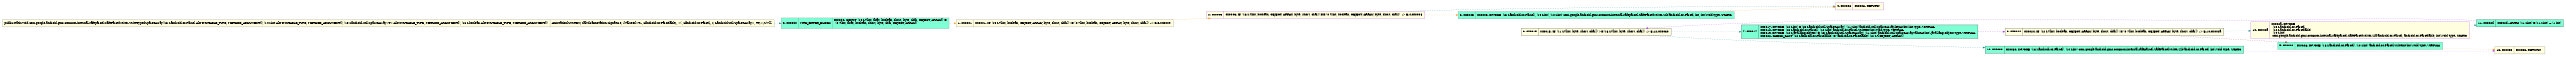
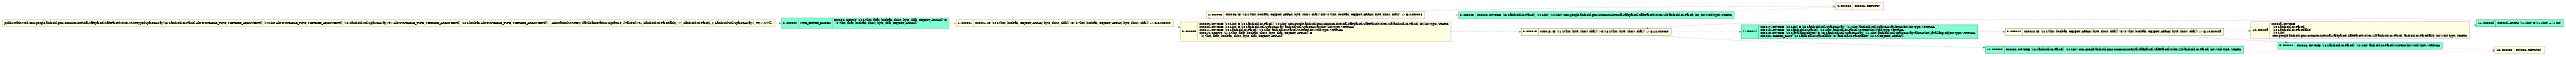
node "5: 0x0009": added
